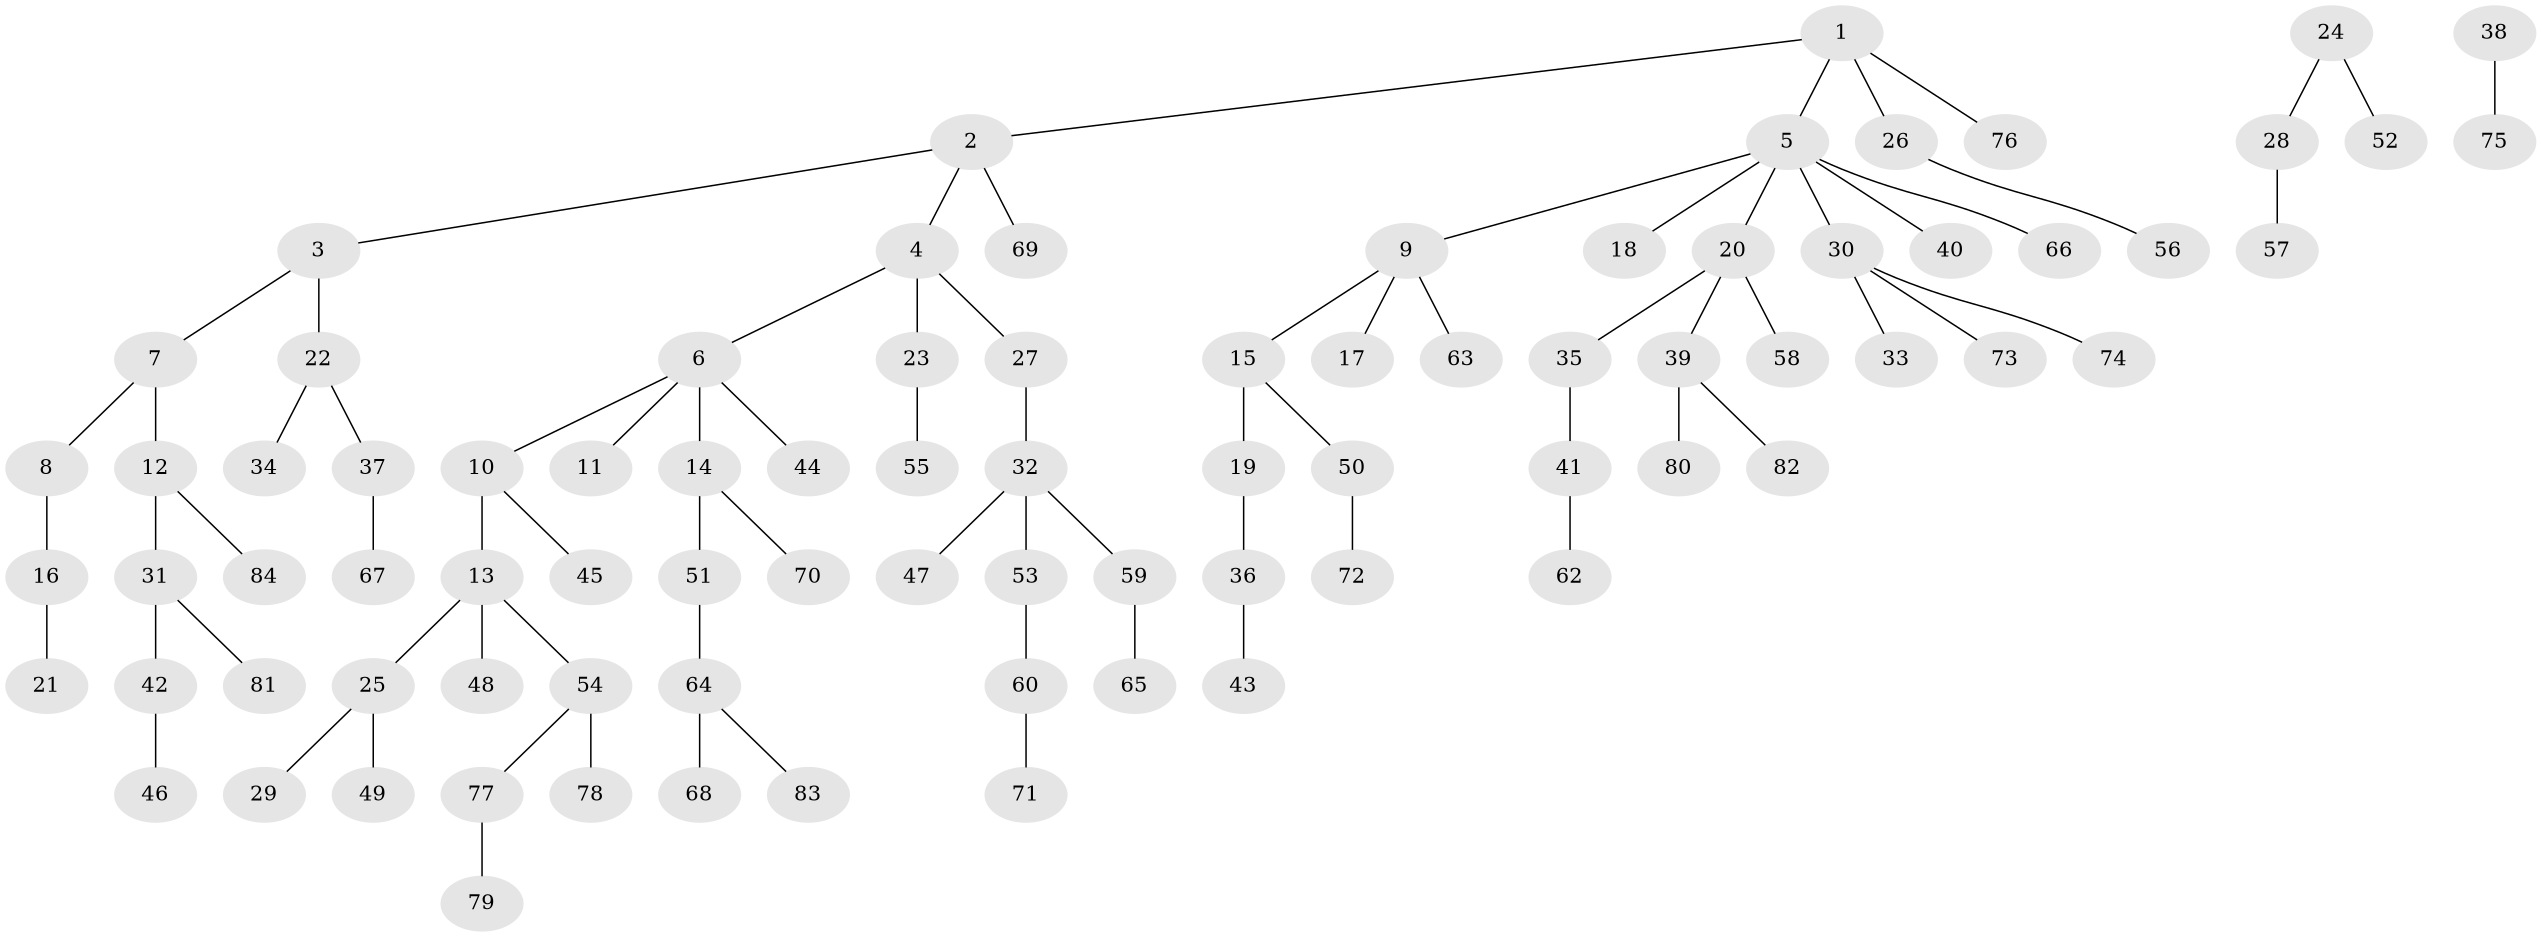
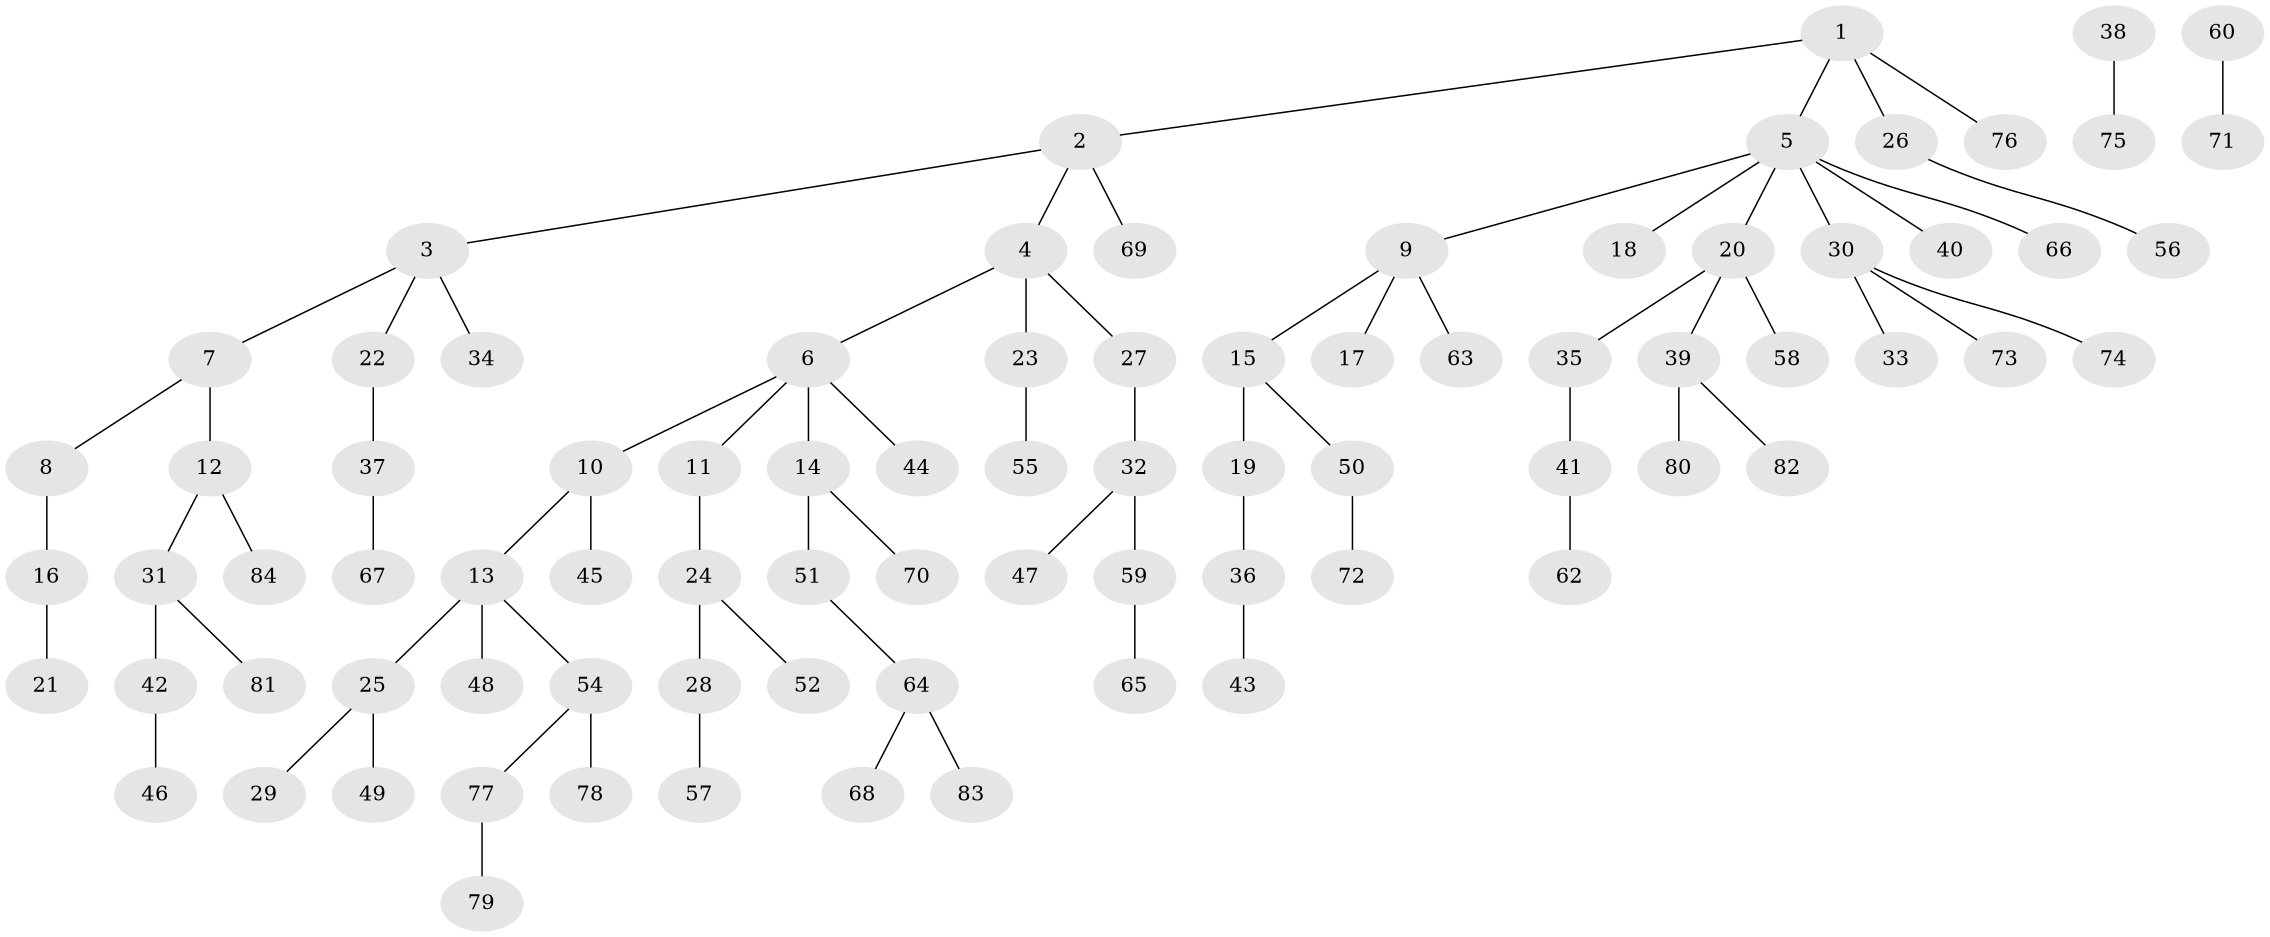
edge "22" -- "34": now "3" -- "34"
edge "11" -- "24": added
node "53": removed
